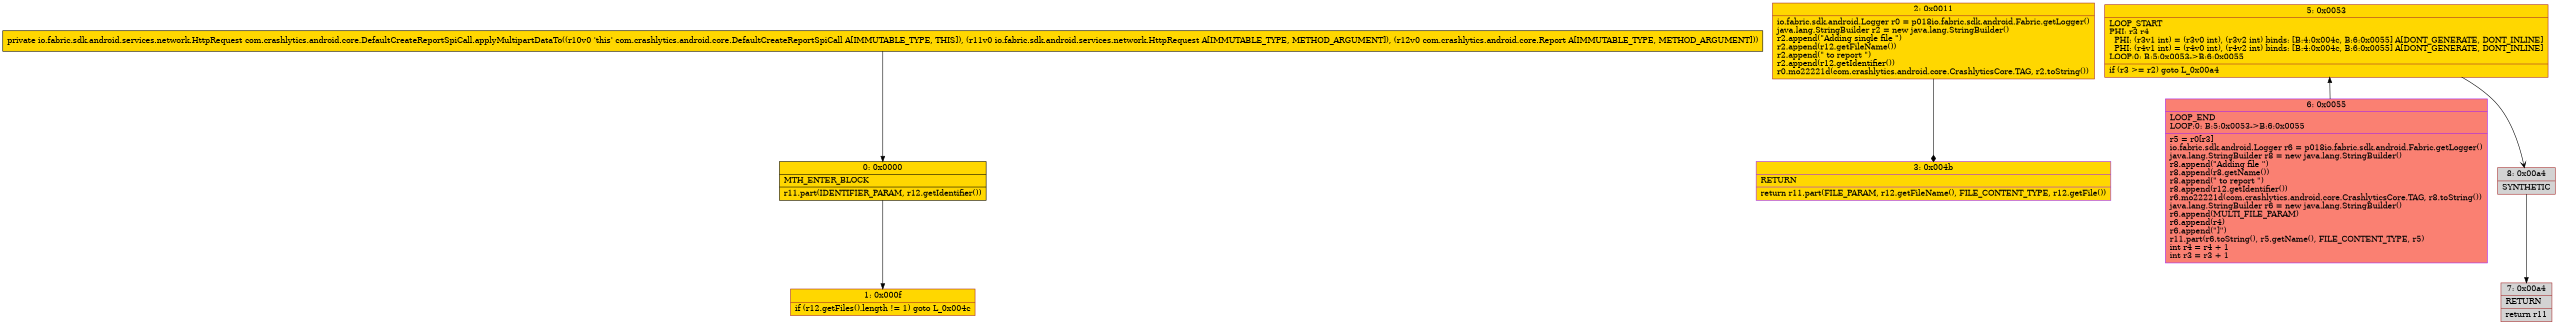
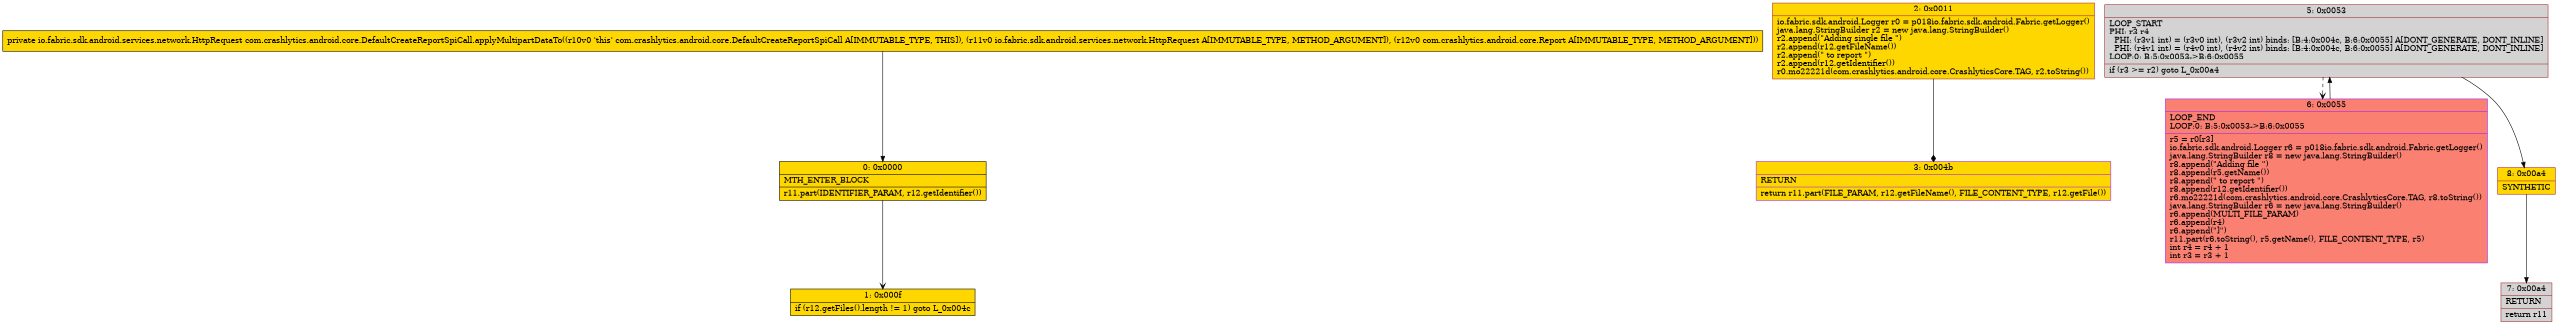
node "5: 0x0053": fillcolor gold -> lightgrey
edge "5: 0x0053" -> "6: 0x0055": added
edge "5: 0x0053" -> "8: 0x00a4": arrowhead vee -> normal
node "6: 0x0055": text "r8.append(r8.getName())" -> "r8.append(r5.getName())"
node "8: 0x00a4": fillcolor lightgrey -> gold
edge "0: 0x0000" -> "1: 0x000f": arrowhead normal -> vee
node "1: 0x000f": color brown -> black
